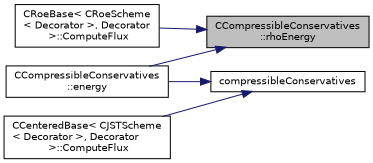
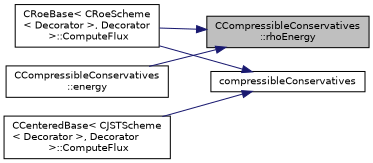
edge "CCompressibleConservatives ::energy" -> "compressibleConservatives": now "CRoeBase< CRoeScheme < Decorator >, Decorator >::ComputeFlux" -> "compressibleConservatives"
